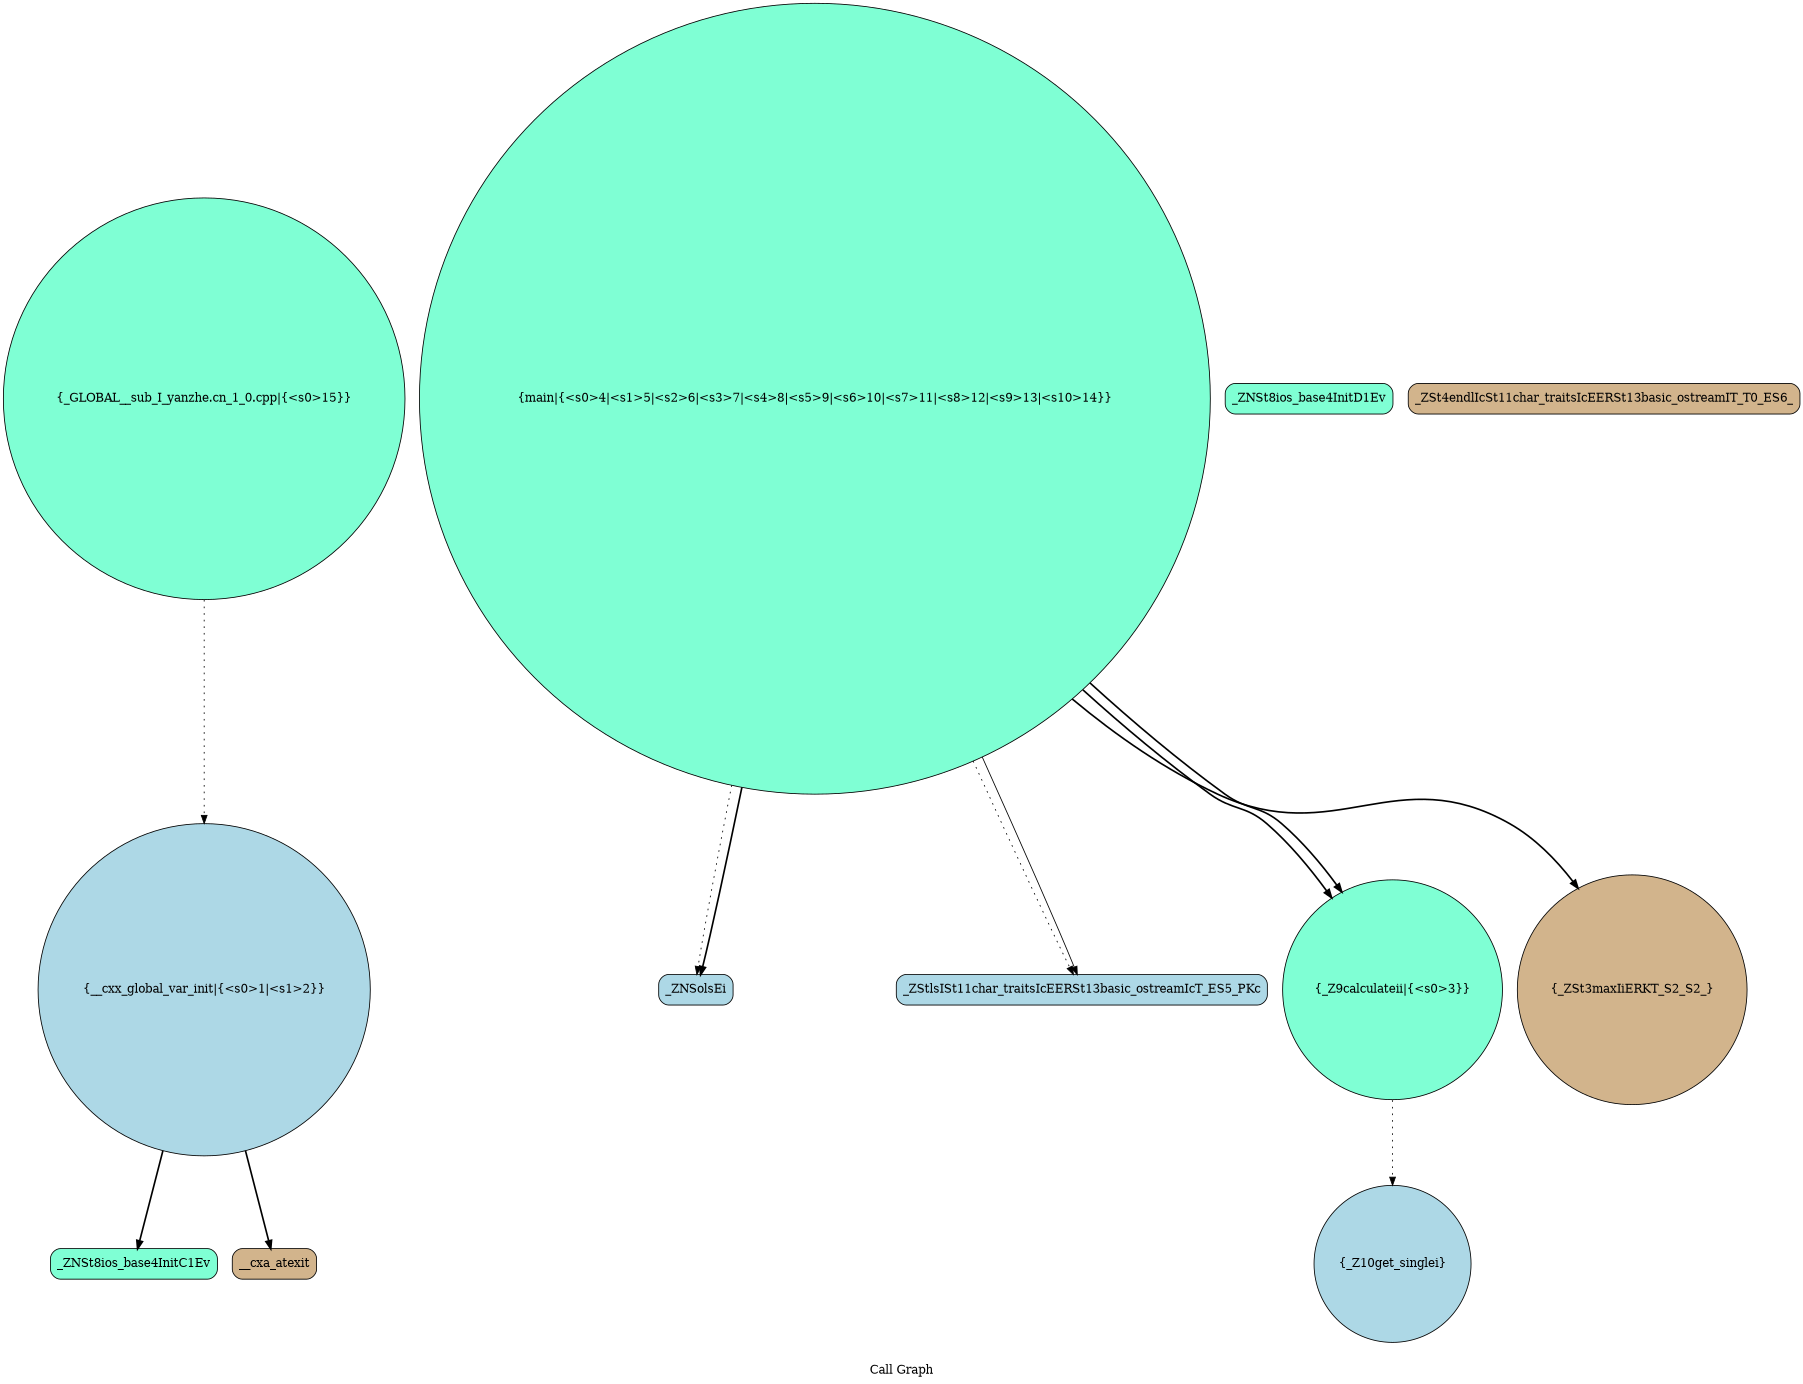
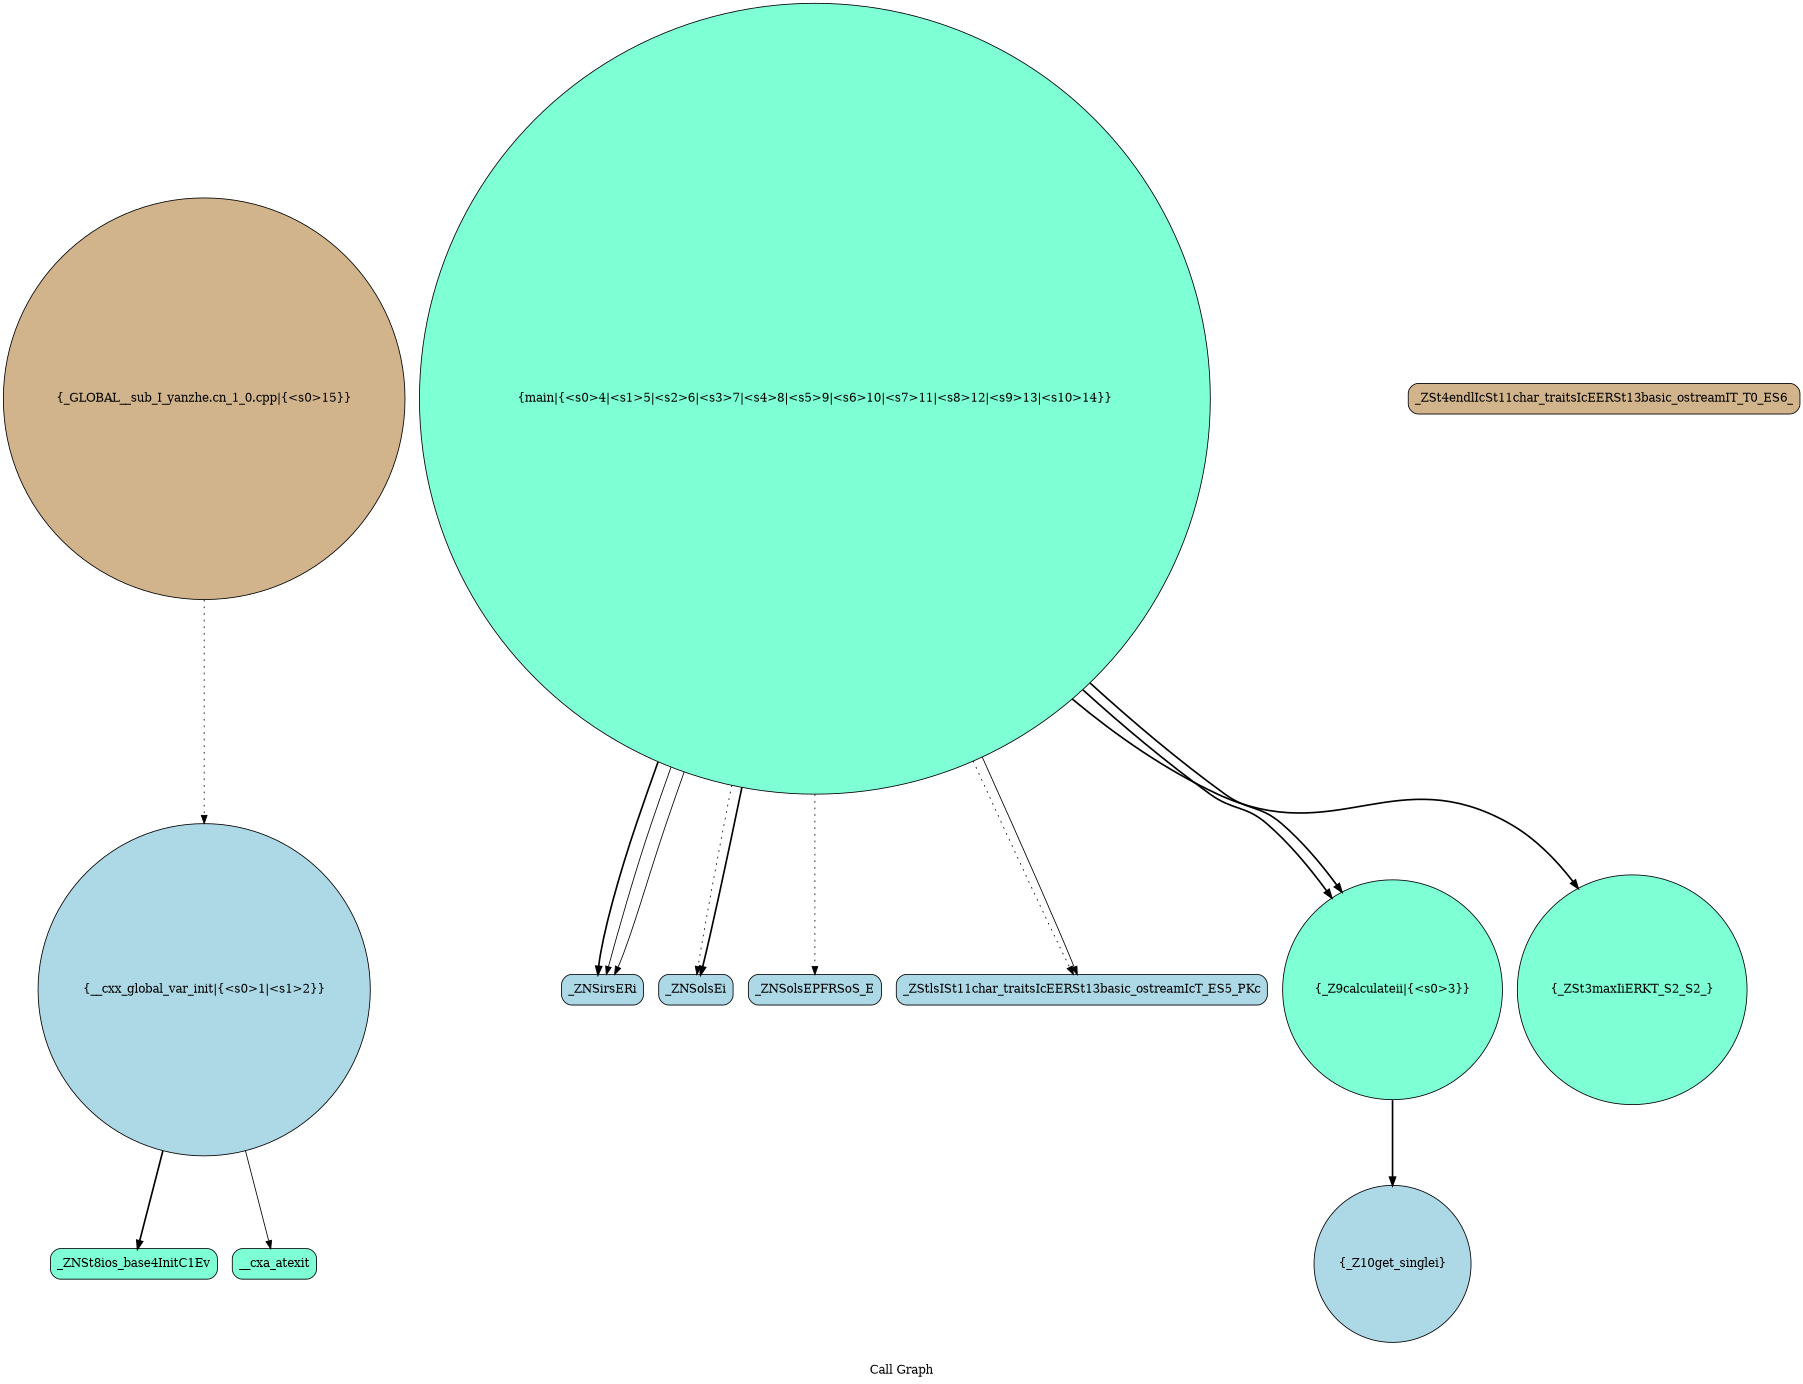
node "{_GLOBAL__sub_I_yanzhe.cn_1_0.cpp|{<s0>15}}": fillcolor aquamarine -> tan
node "_ZNSt8ios_base4InitD1Ev": removed
node "_ZNSirsERi": added
node "_ZNSolsEPFRSoS_E": added
node "{_ZSt3maxIiERKT_S2_S2_}": fillcolor tan -> aquamarine
edge "{_Z9calculateii|{<s0>3}}" -> "{_Z10get_singlei}": style dotted -> bold
edge "{__cxx_global_var_init|{<s0>1|<s1>2}}" -> "__cxa_atexit": style bold -> solid
node "__cxa_atexit": fillcolor tan -> aquamarine
